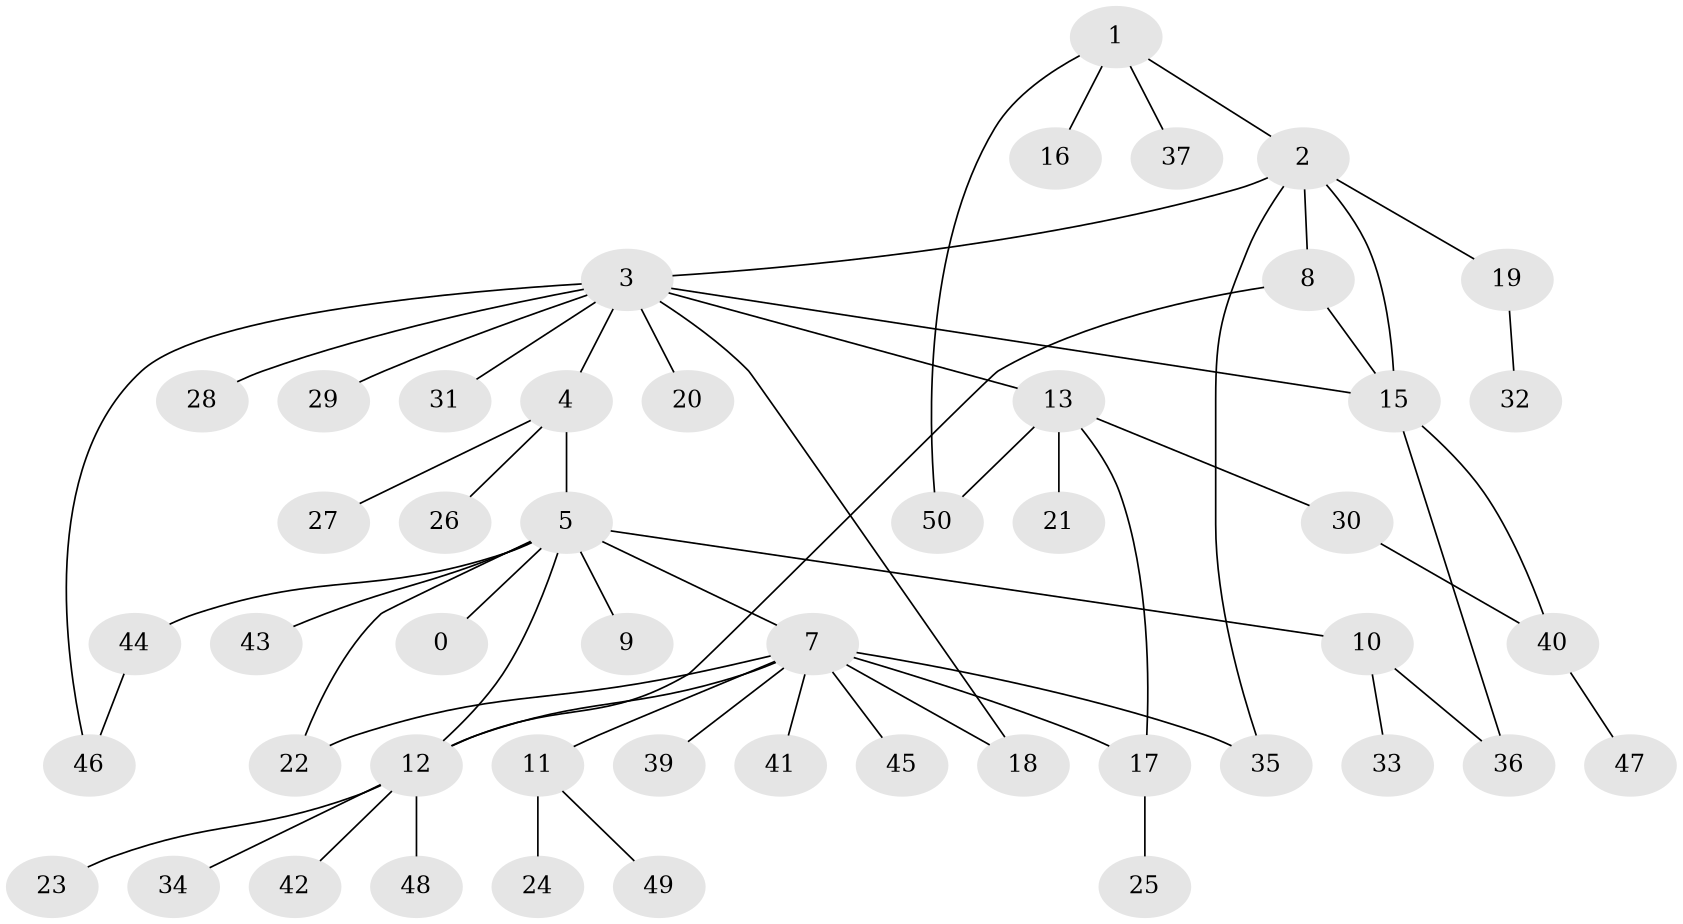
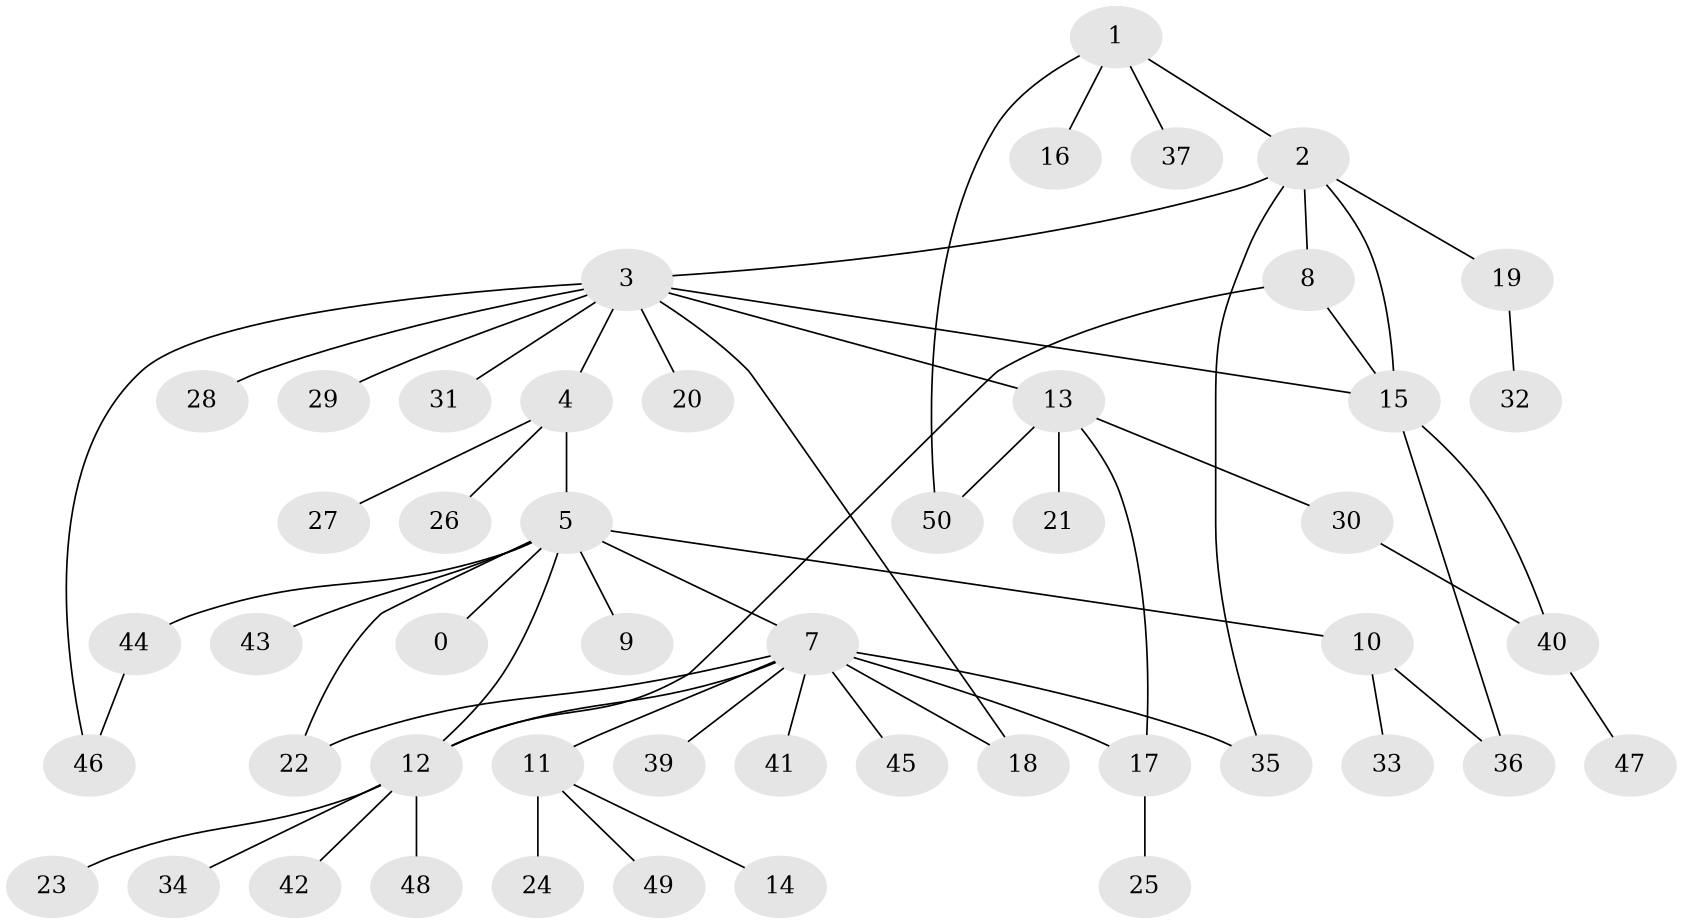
node "14": added
